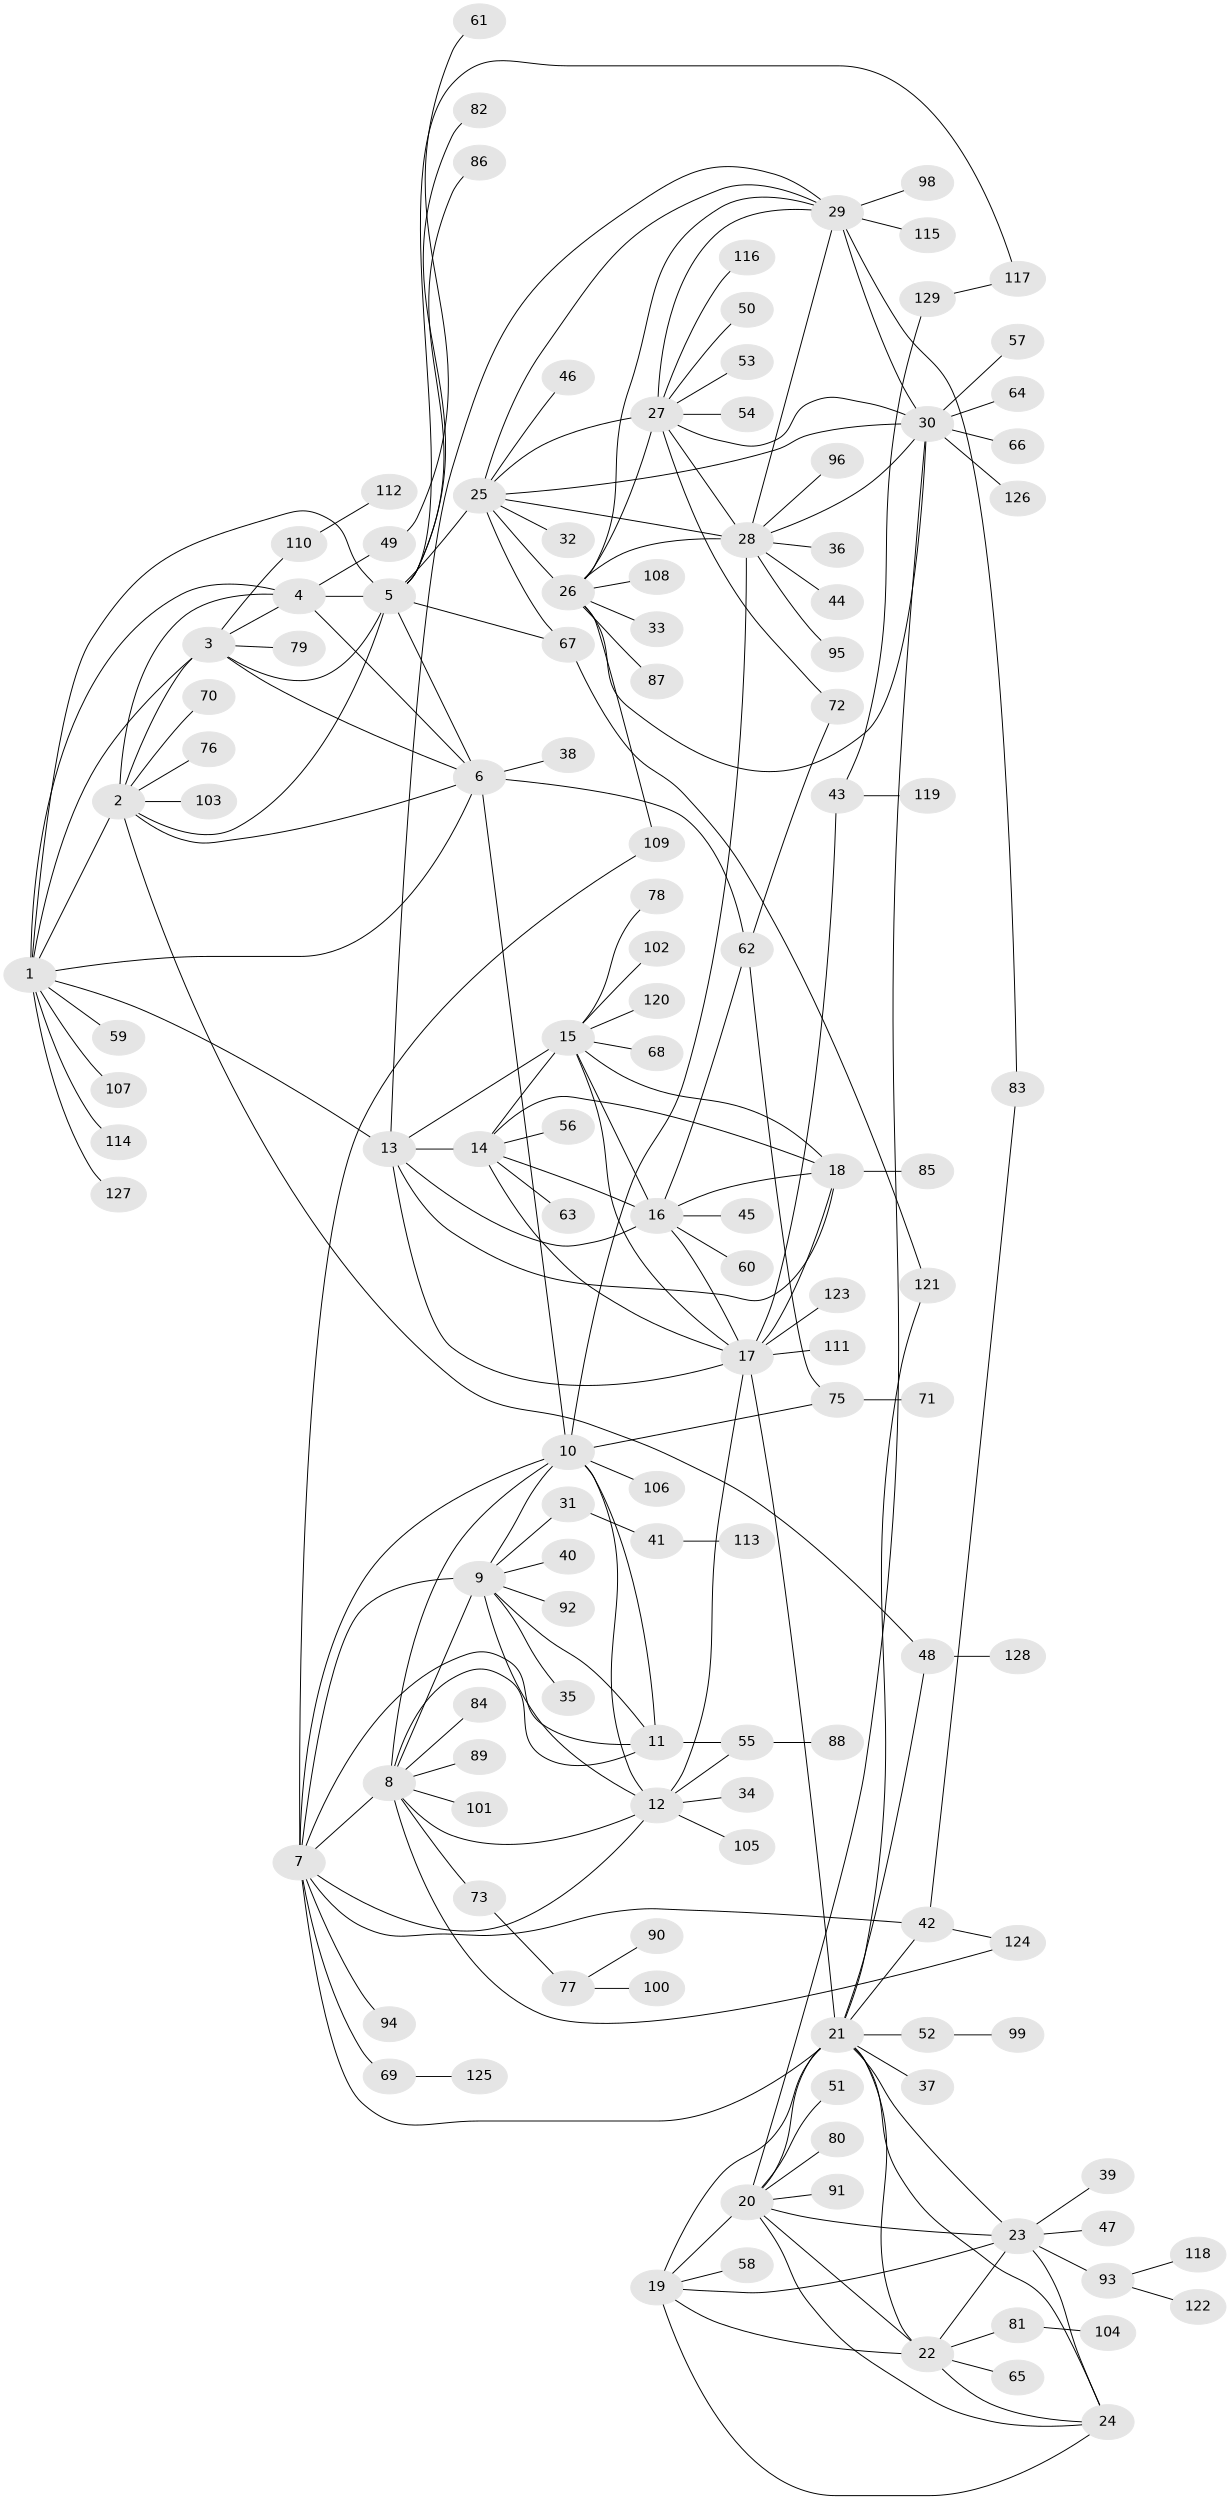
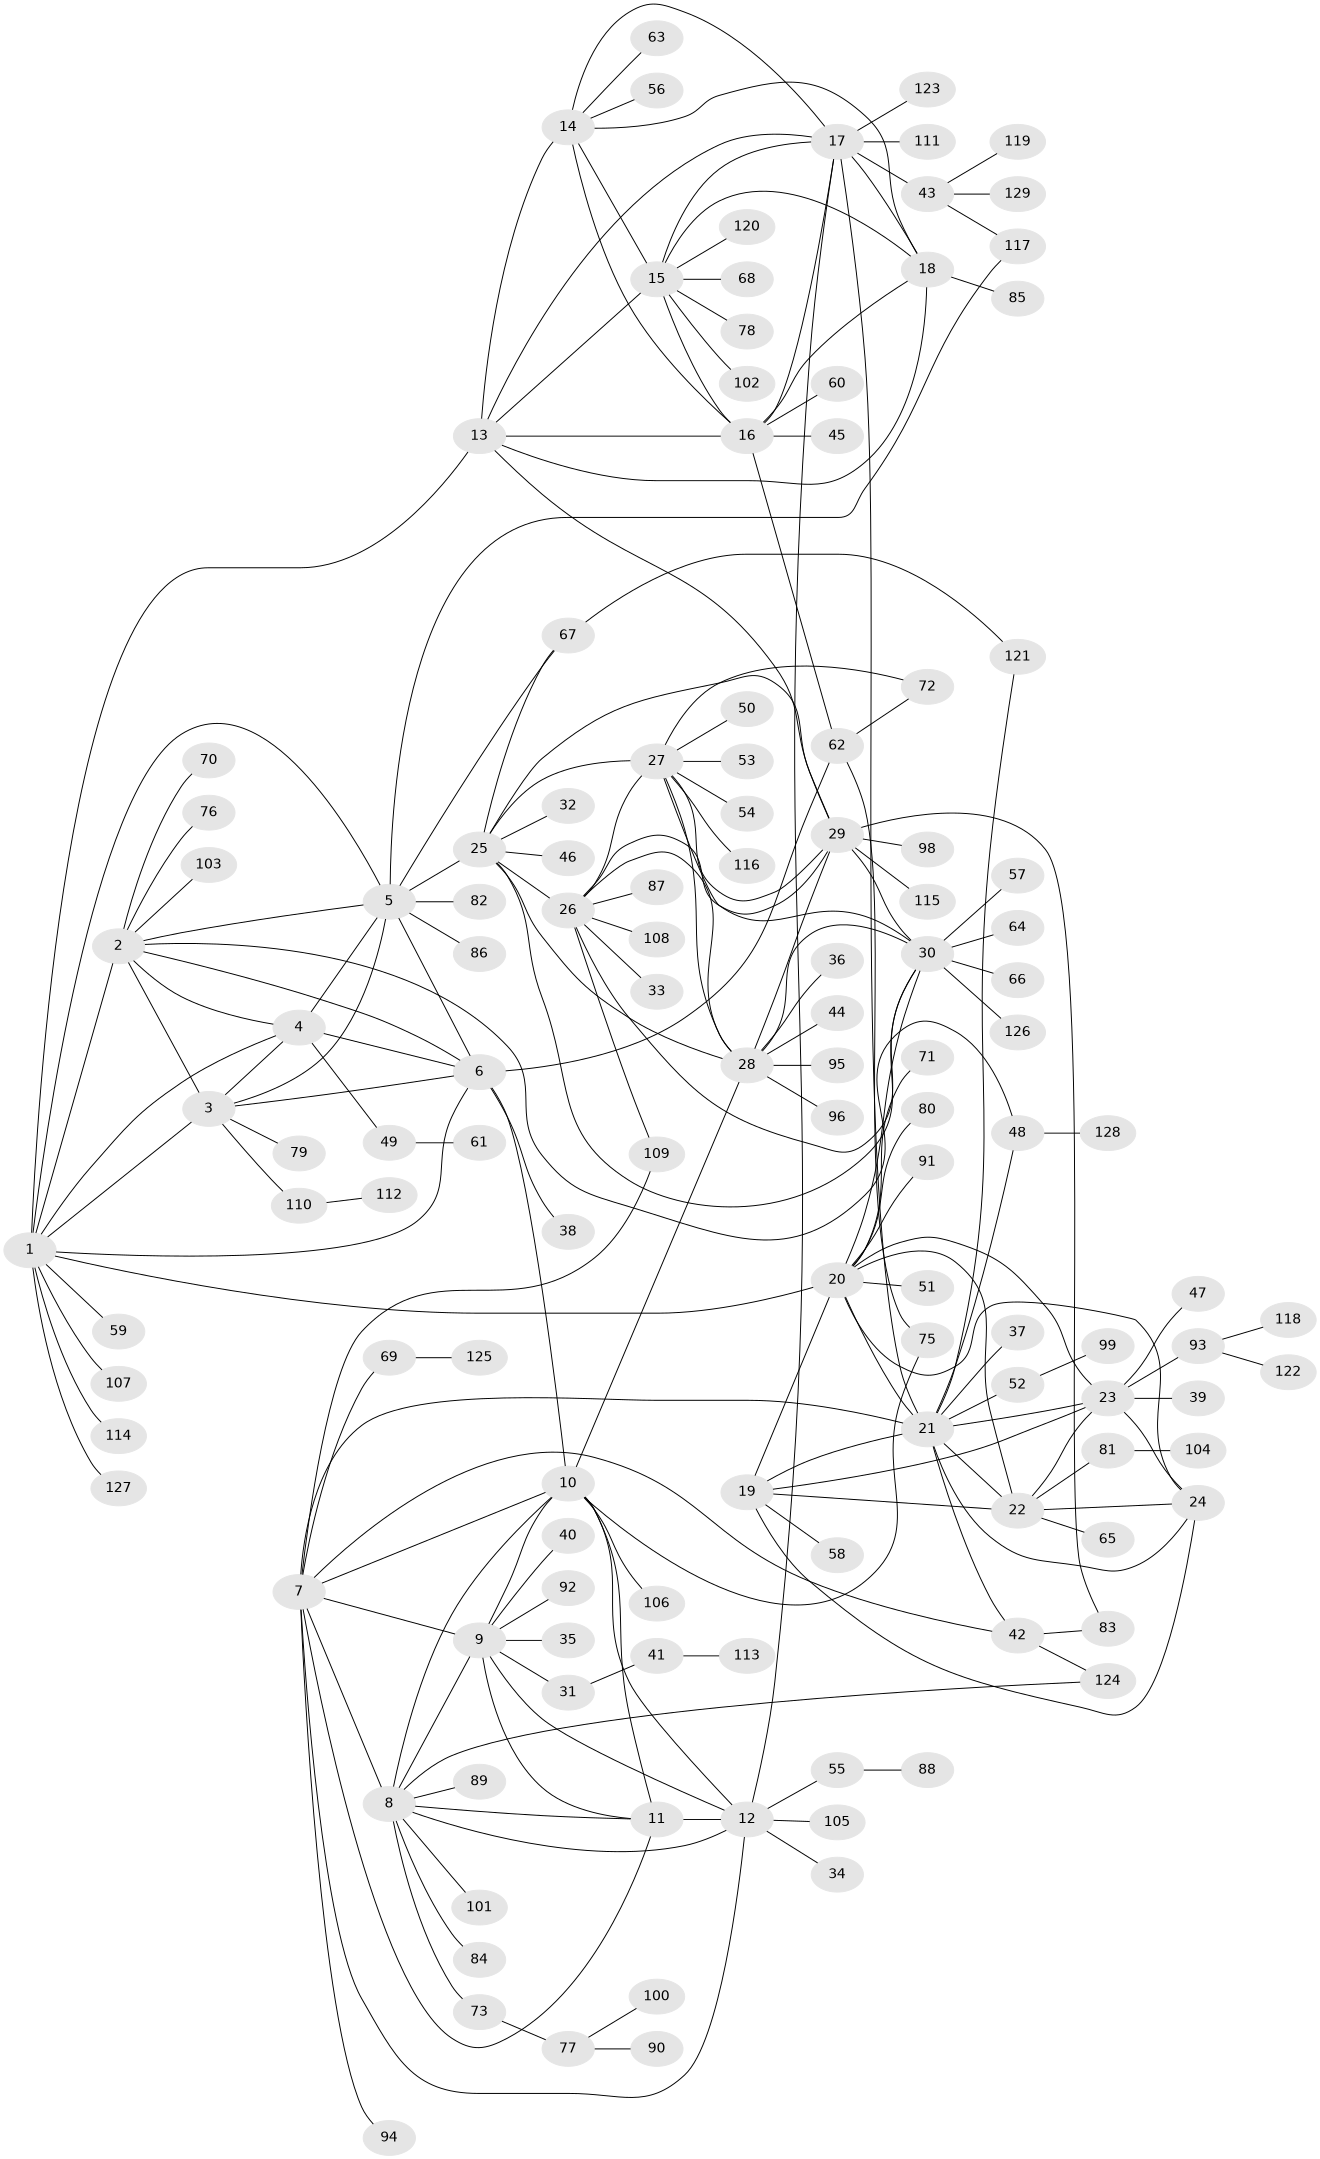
edge "117" -- "129": now "117" -- "43"
edge "1" -- "20": added
edge "75" -- "71": now "20" -- "71"
edge "11" -- "55": now "11" -- "12"
